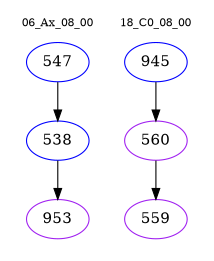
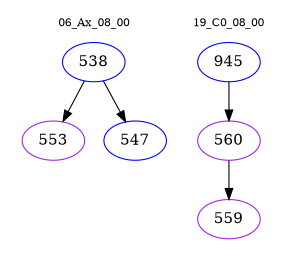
cluster "18_C0_08_00": label "18_C0_08_00" -> "19_C0_08_00"
edge "547" -> "538": reversed
node "953": label "953" -> "553"
